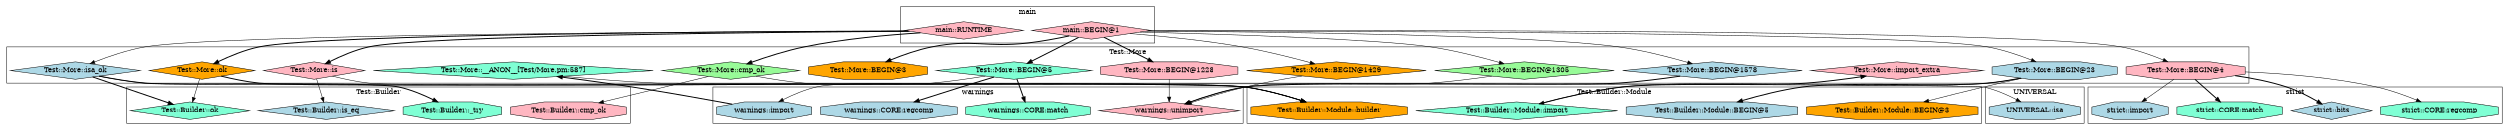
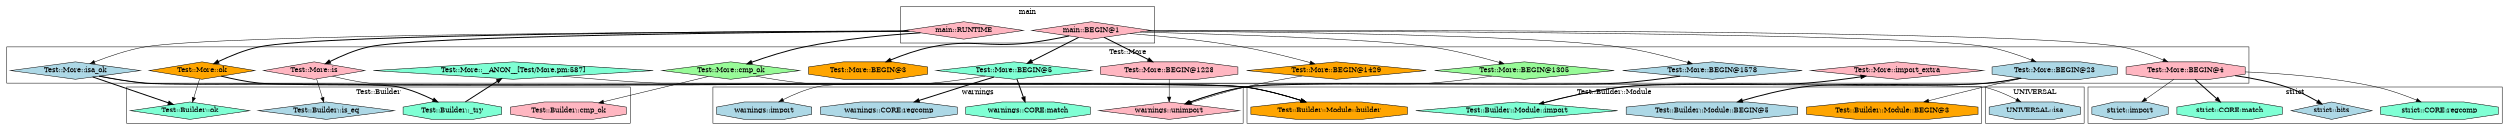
edge "warnings::import" -> "Test::More::__ANON__[Test/More.pm:587]": now "Test::Builder::_try" -> "Test::More::__ANON__[Test/More.pm:587]"
